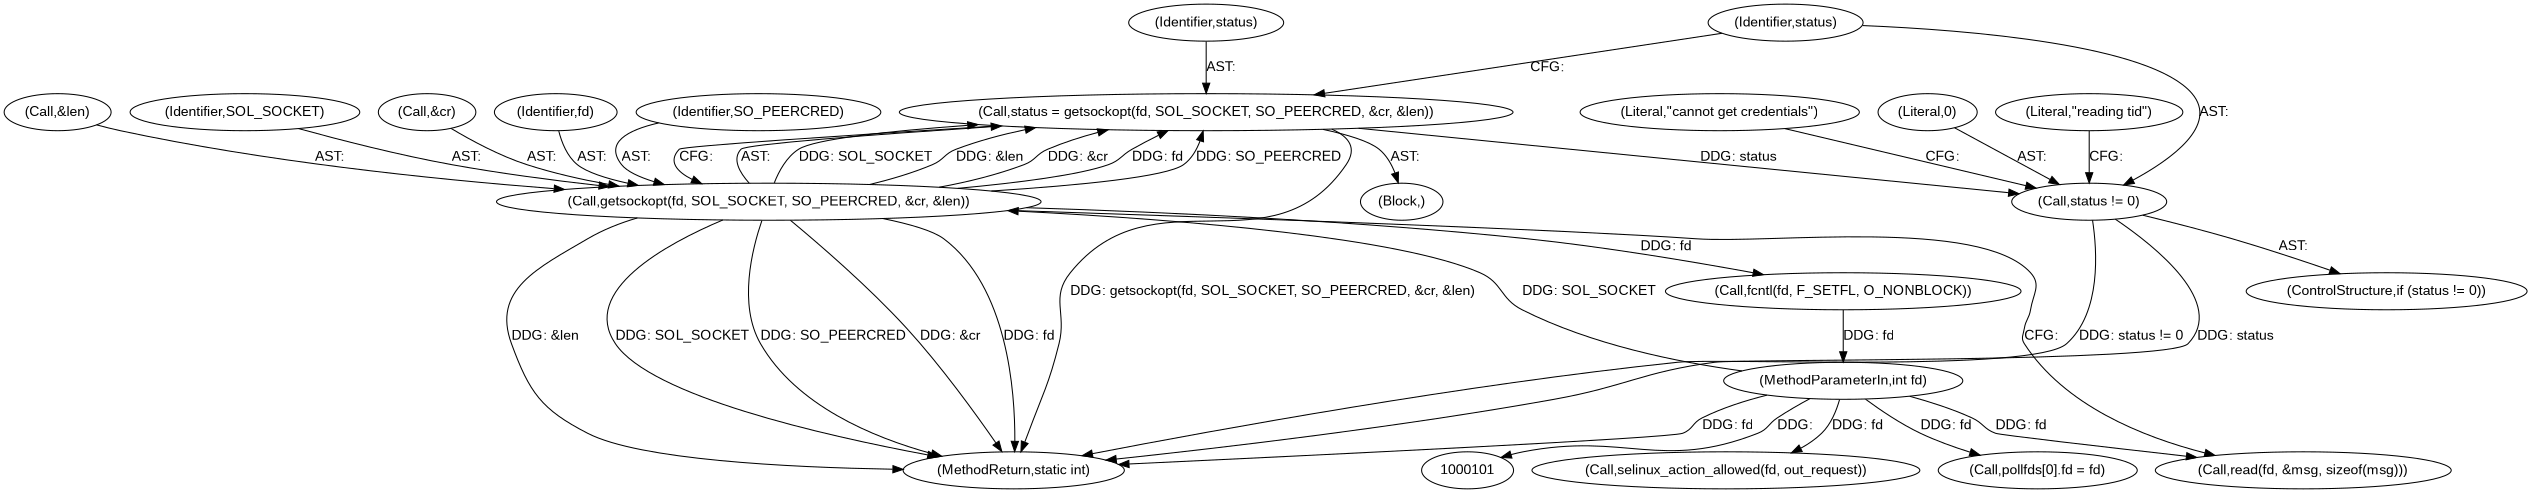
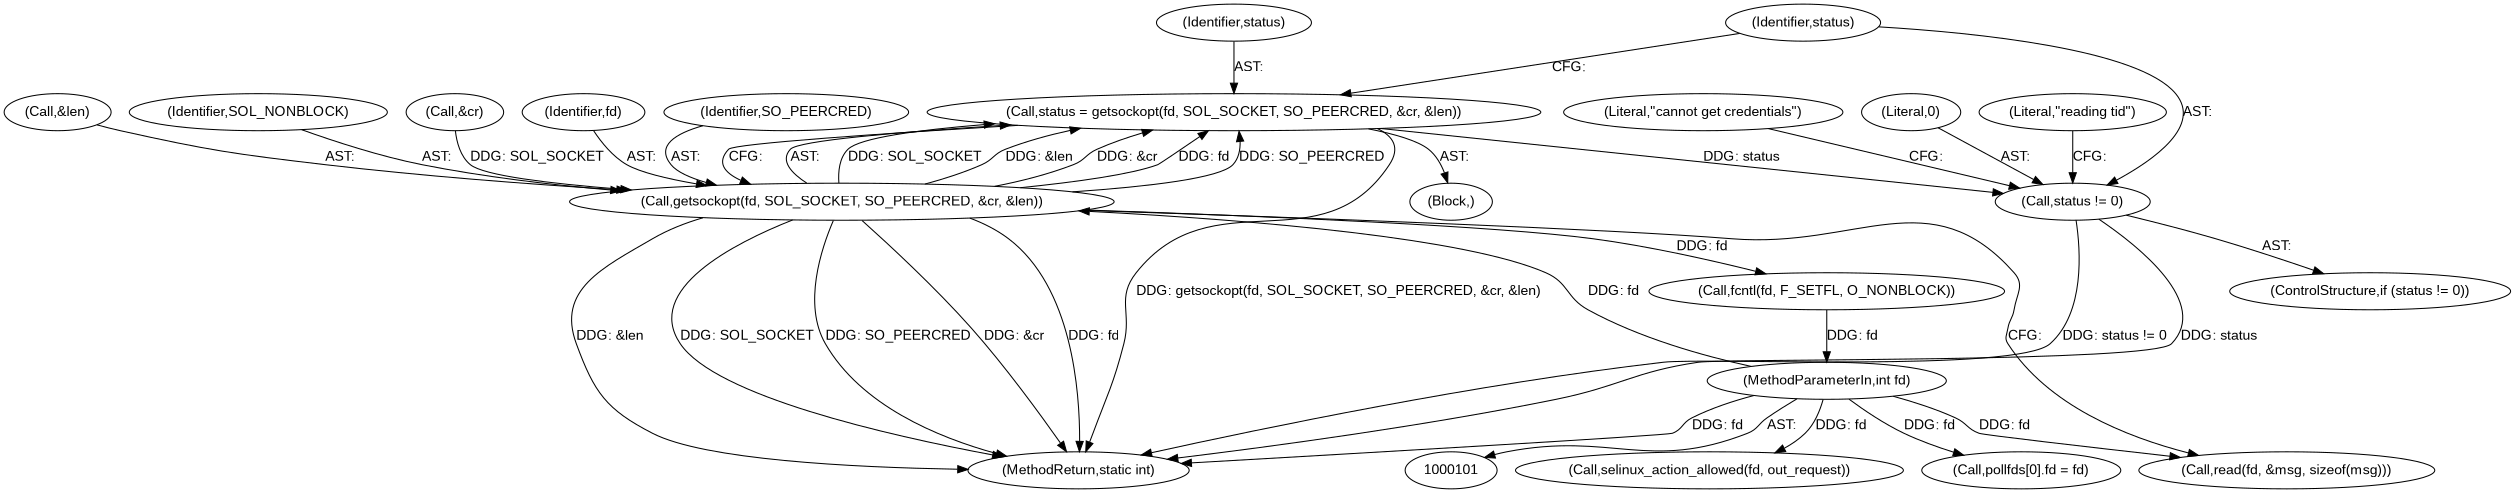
node "(Identifier,SOL_SOCKET)": label "(Identifier,SOL_SOCKET)" -> "(Identifier,SOL_NONBLOCK)"
edge "(Call,&cr)" -> "(Call,getsockopt(fd, SOL_SOCKET, SO_PEERCRED, &cr, &len))": label "AST: " -> "DDG: SOL_SOCKET"
edge "(MethodParameterIn,int fd)" -> "(Call,getsockopt(fd, SOL_SOCKET, SO_PEERCRED, &cr, &len))": label "DDG: SOL_SOCKET" -> "DDG: fd"
edge "(MethodParameterIn,int fd)" -> "1000101": label "DDG: " -> "AST: "
